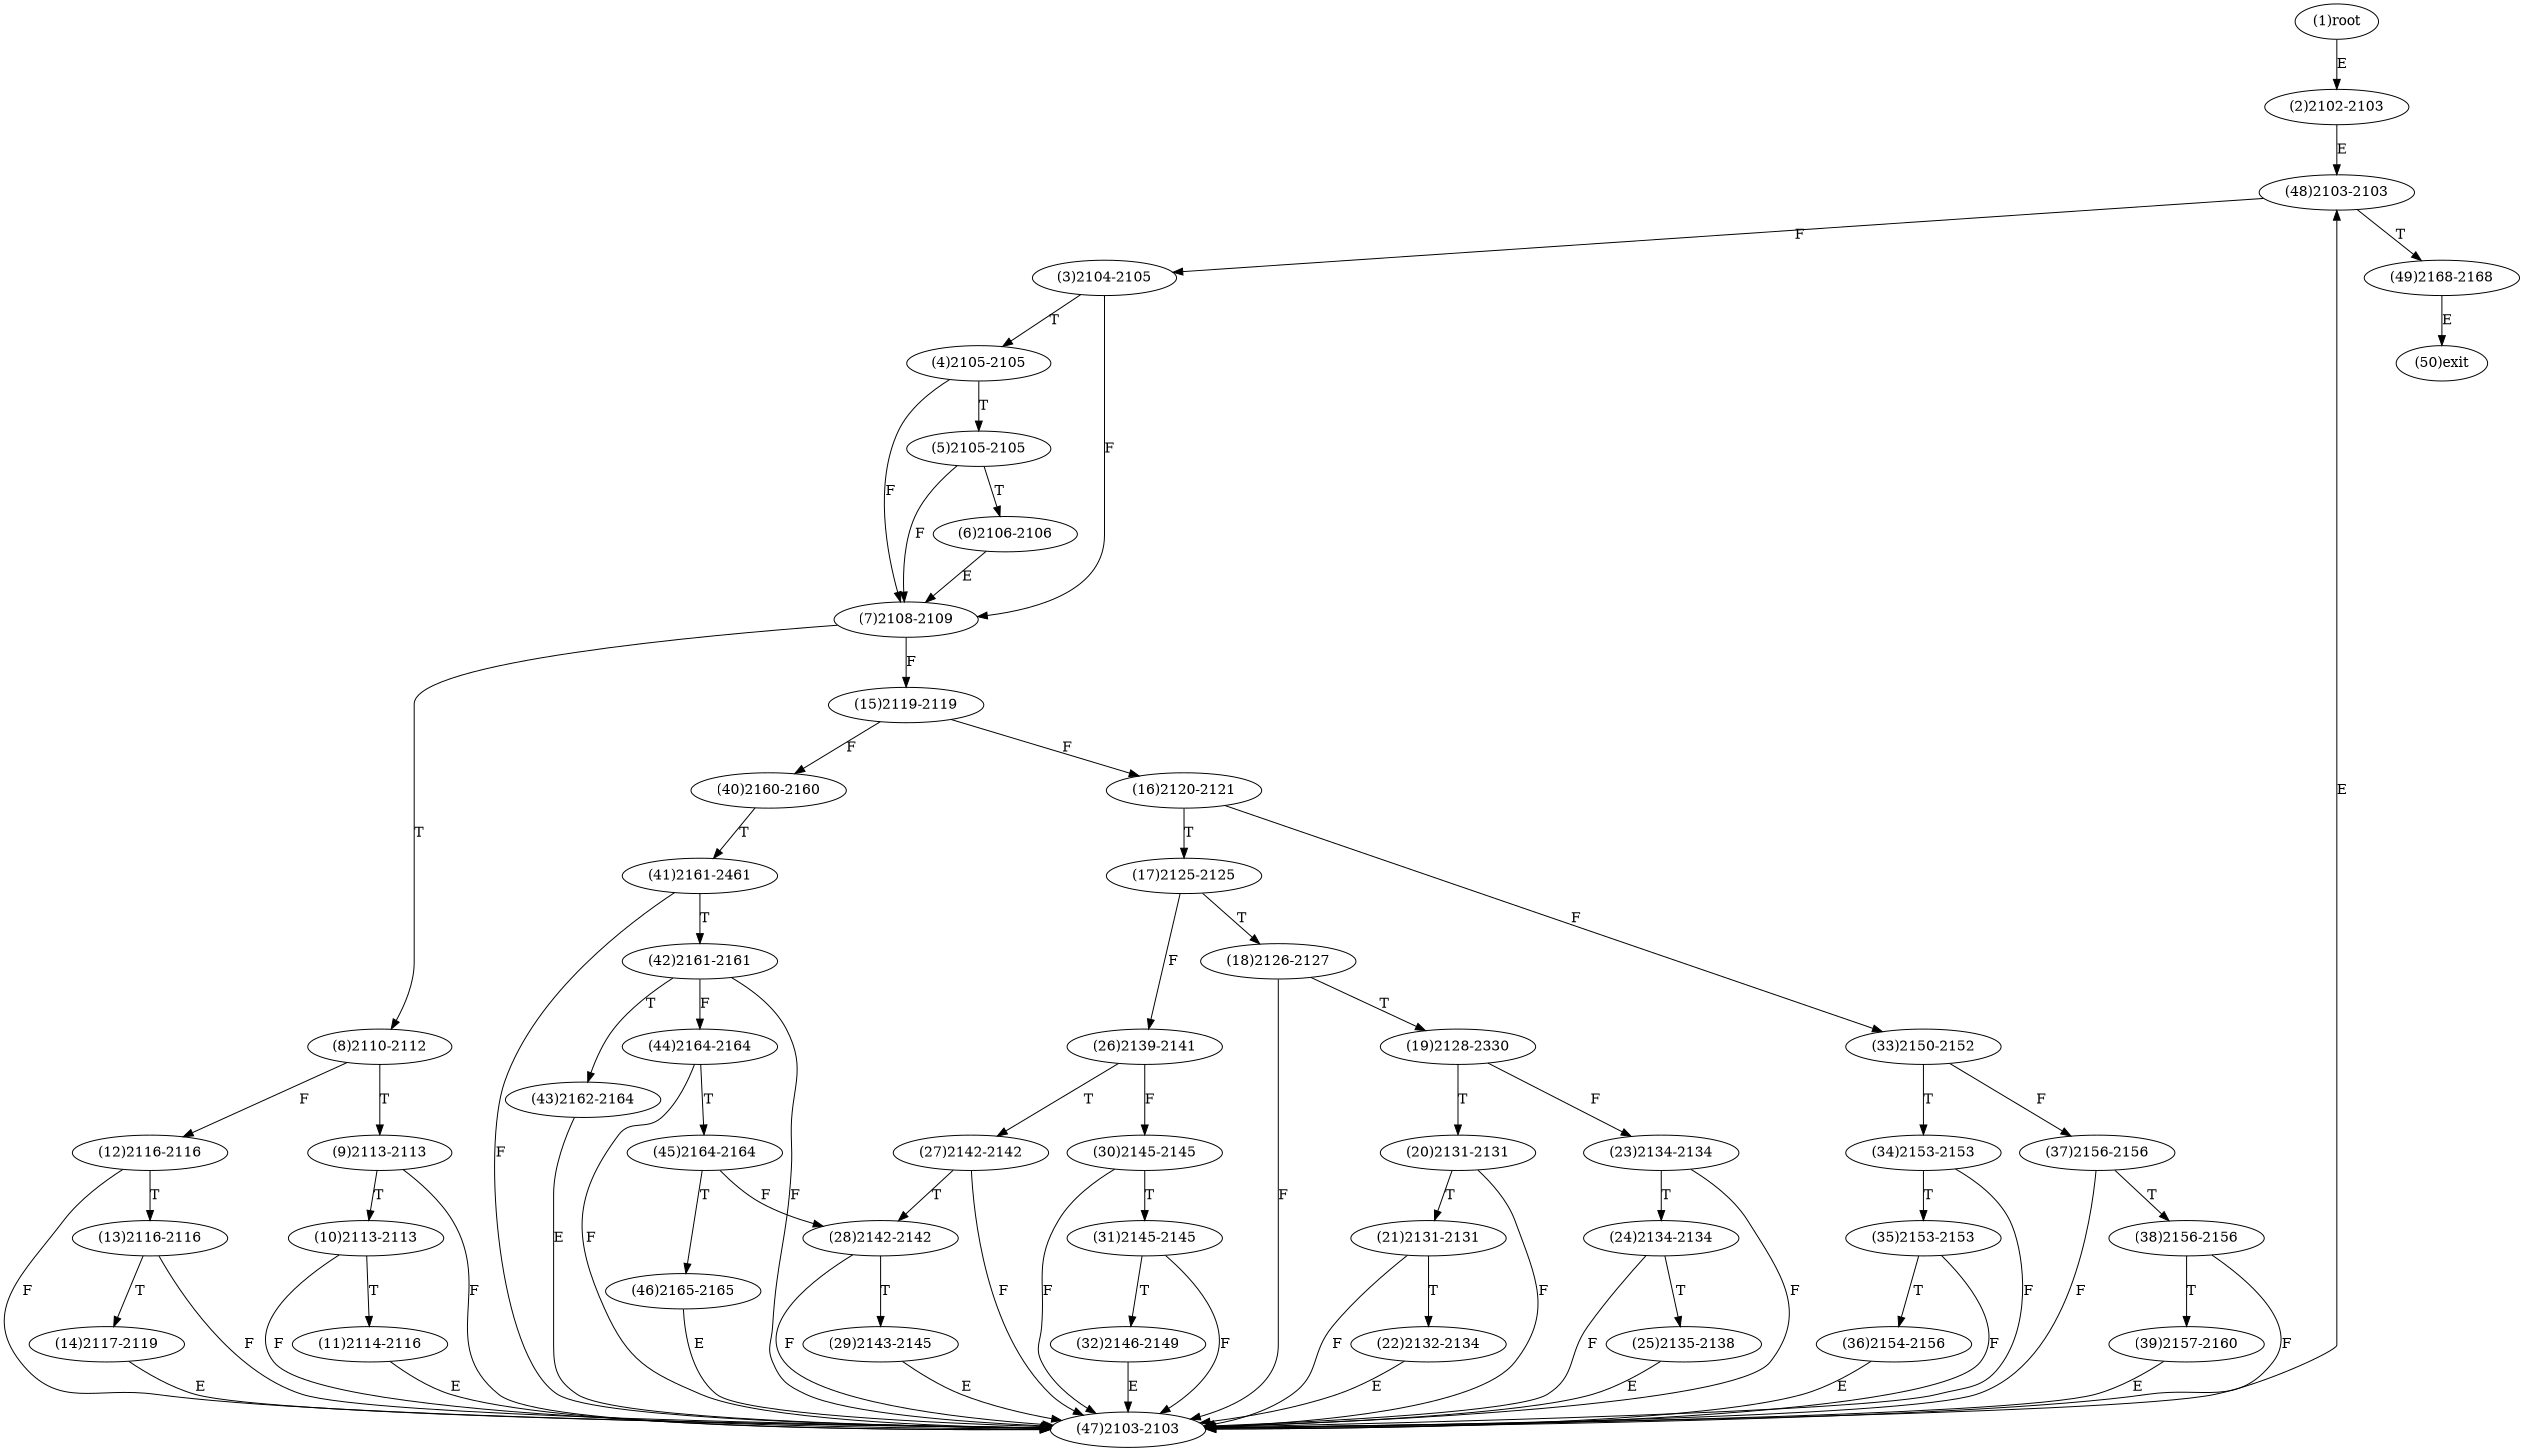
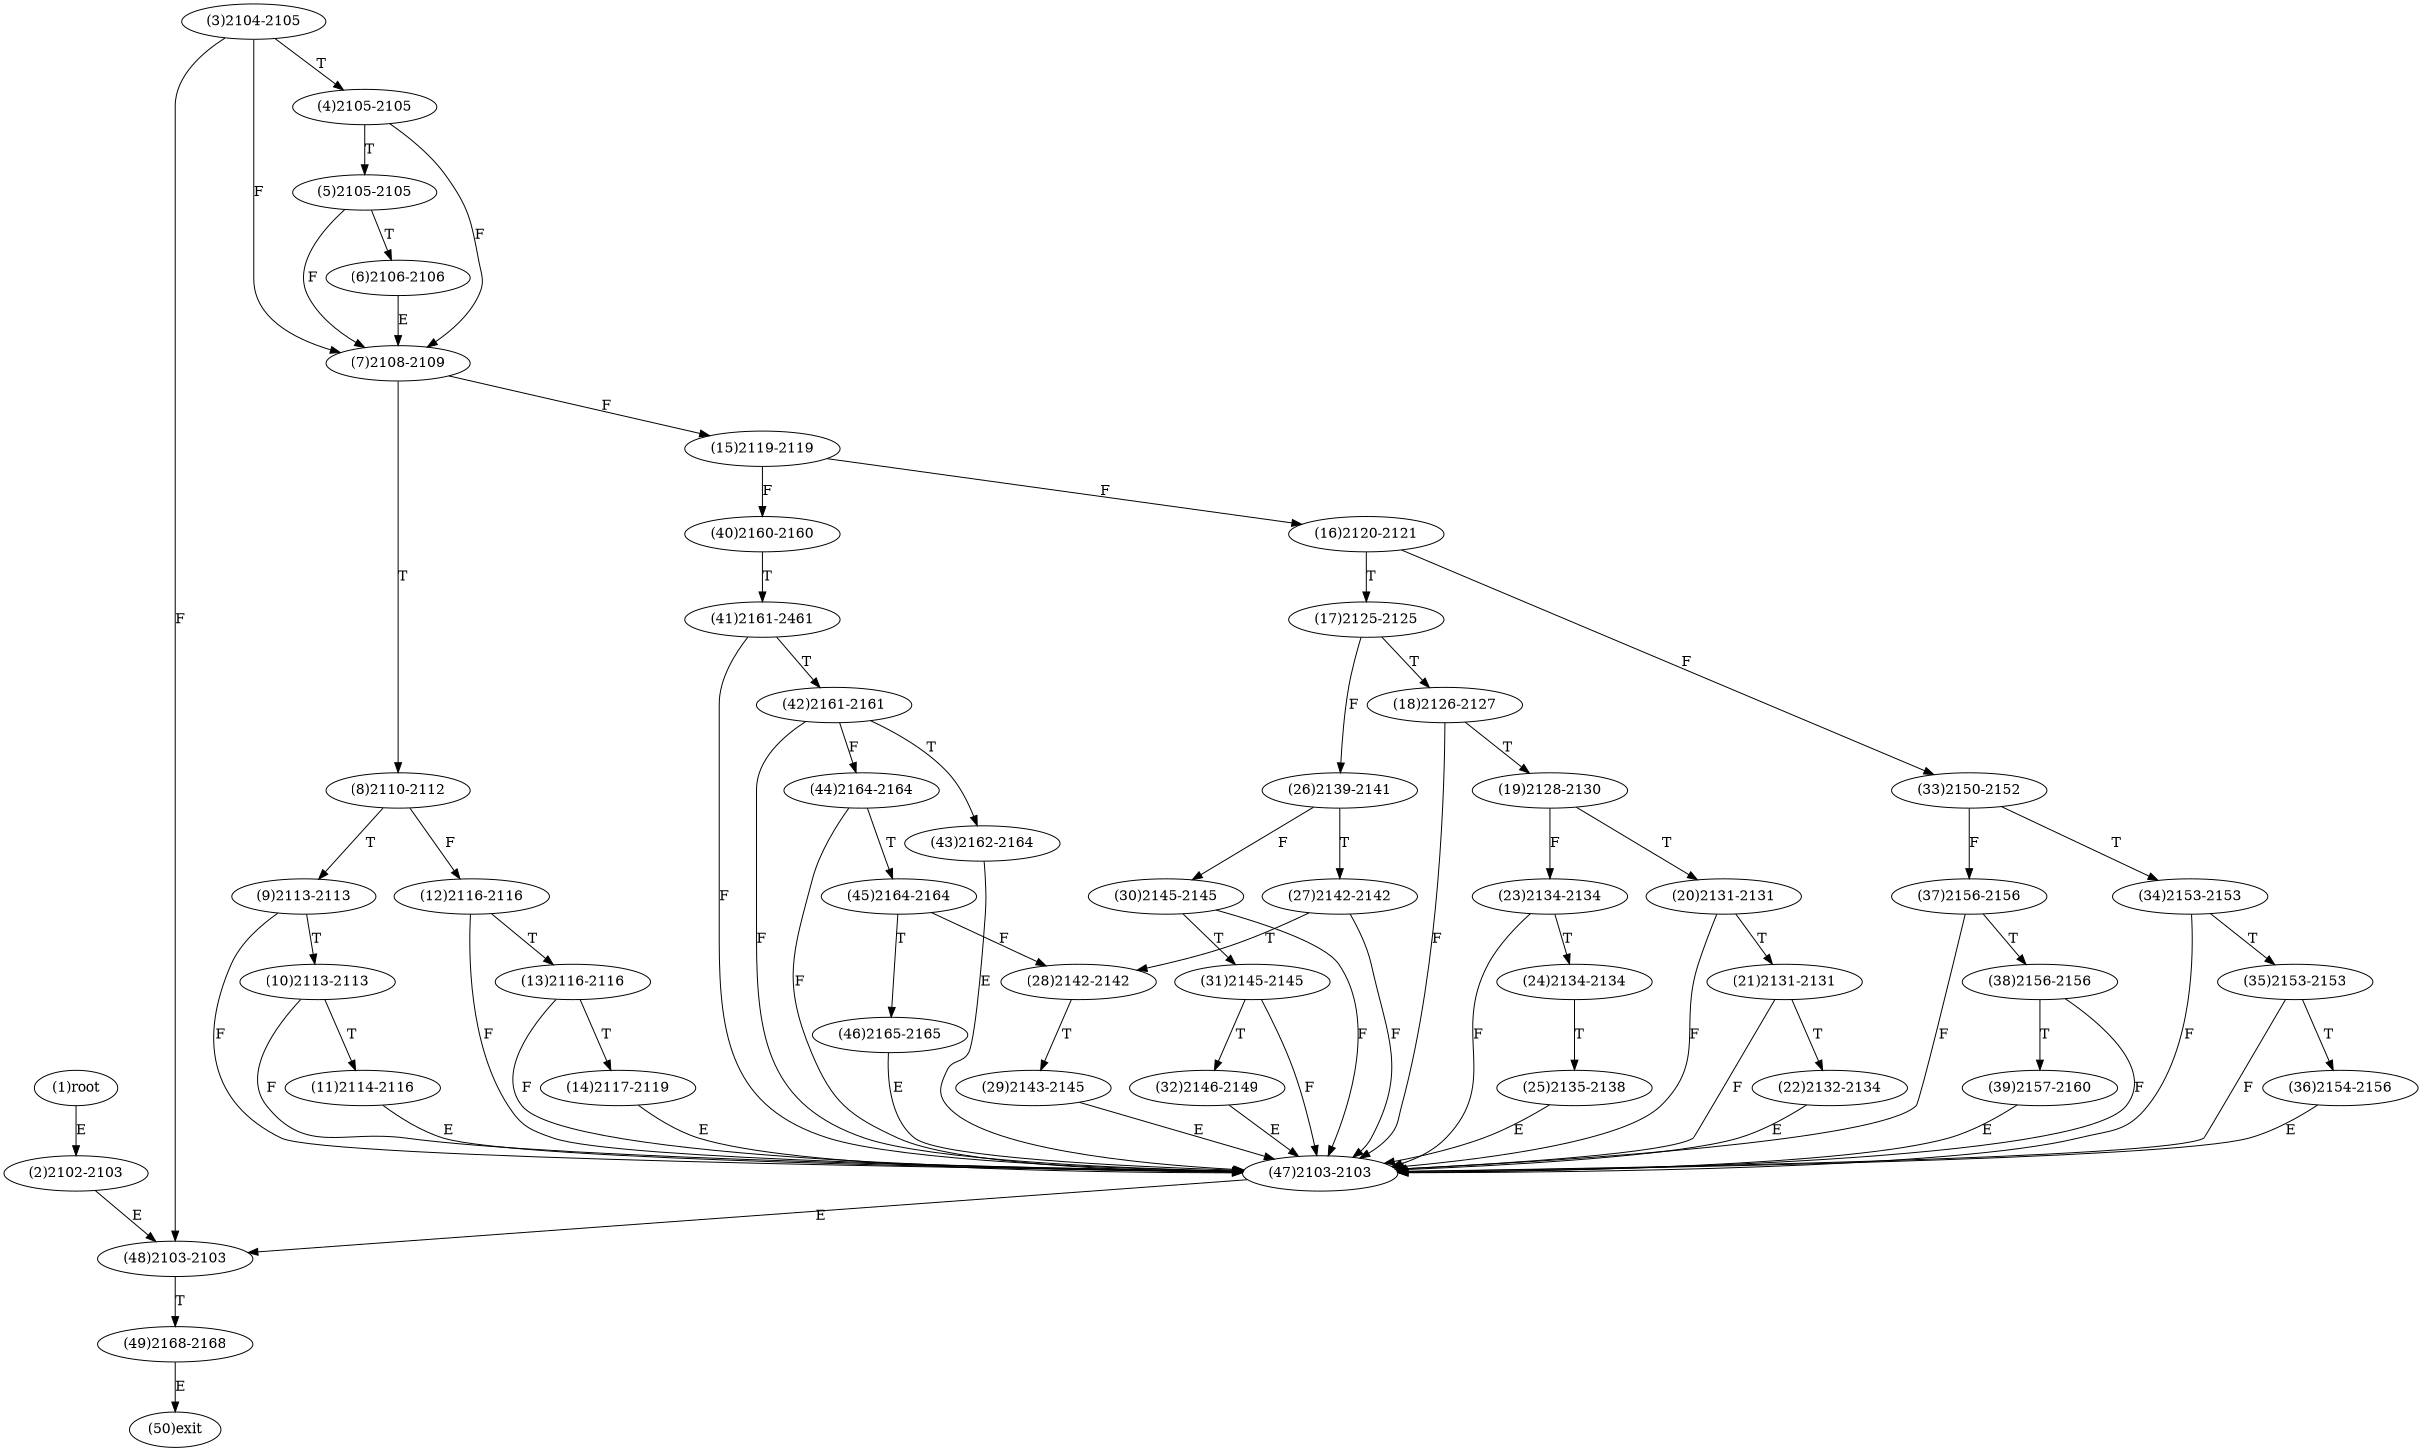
edge "(48)2103-2103" -> "(3)2104-2105": reversed
node "(19)2128-2330": label "(19)2128-2330" -> "(19)2128-2130"
edge "(28)2142-2142" -> "(47)2103-2103": removed, label "F"
edge "(24)2134-2134" -> "(47)2103-2103": removed, label "F"
